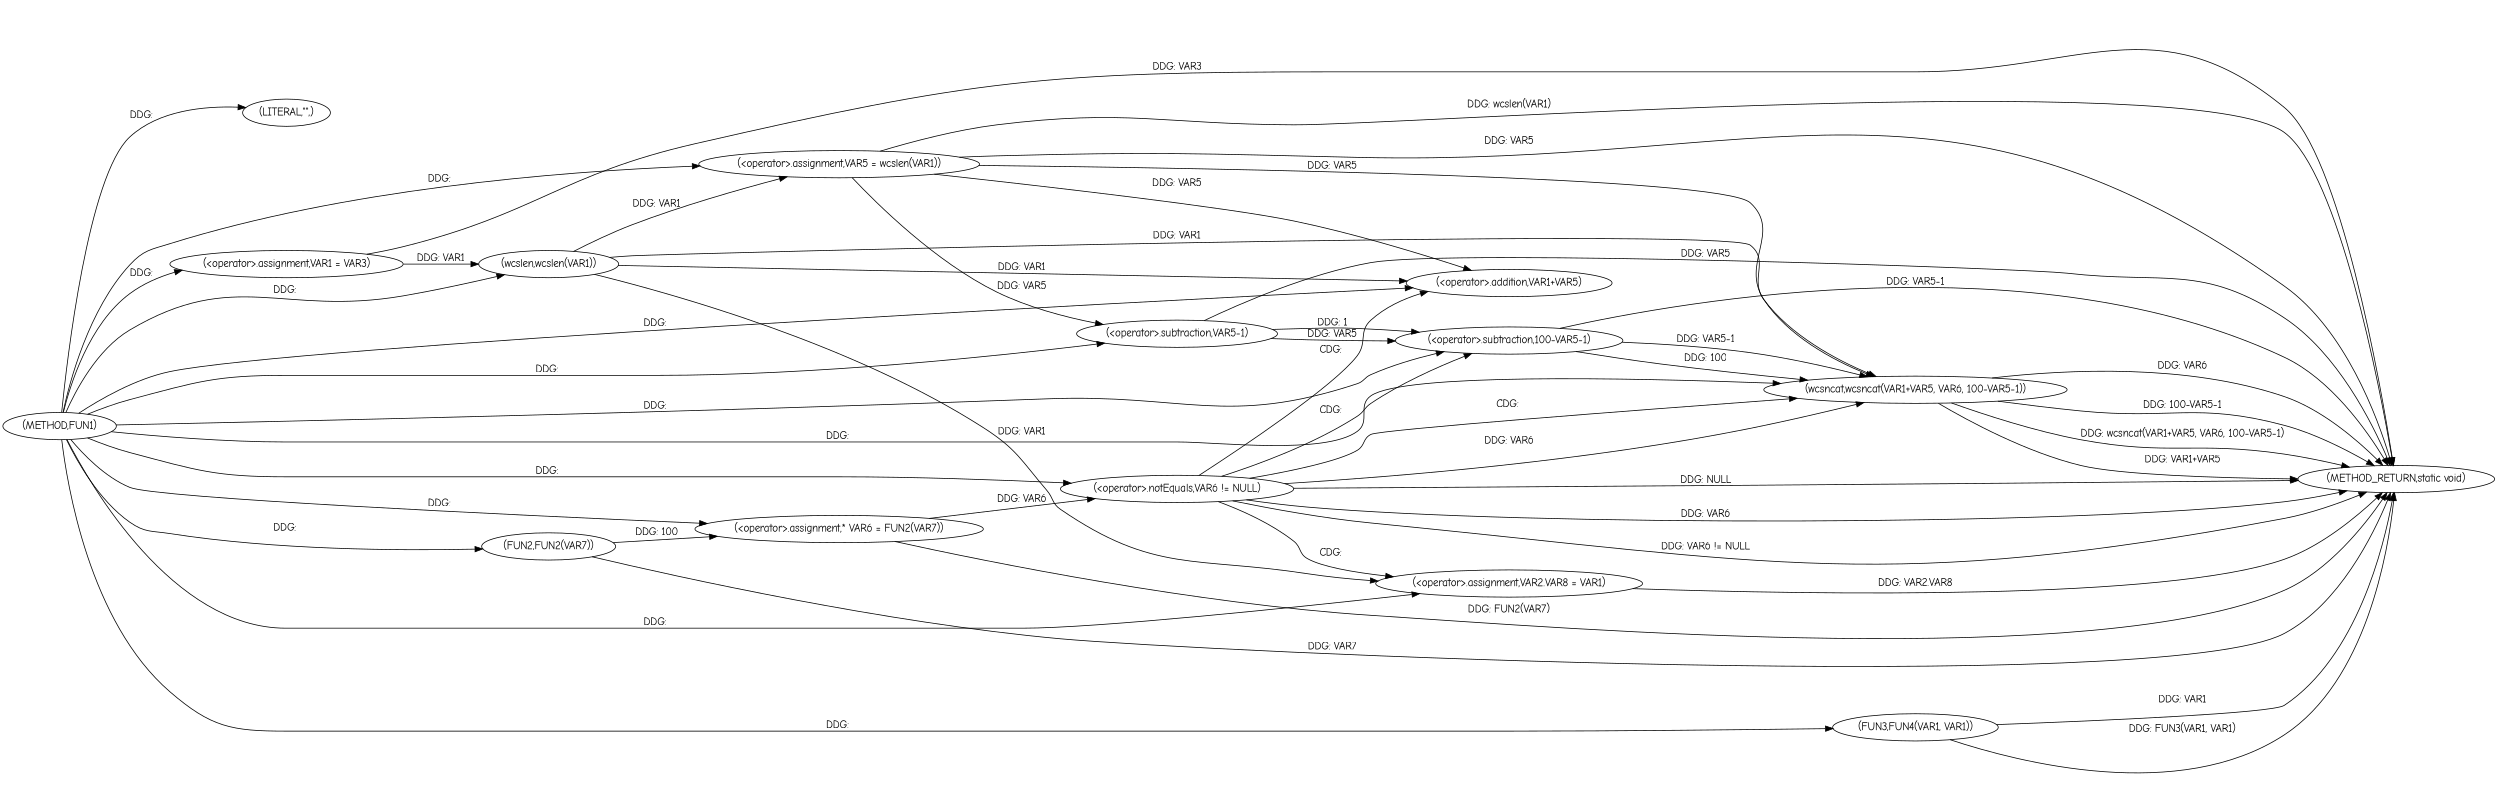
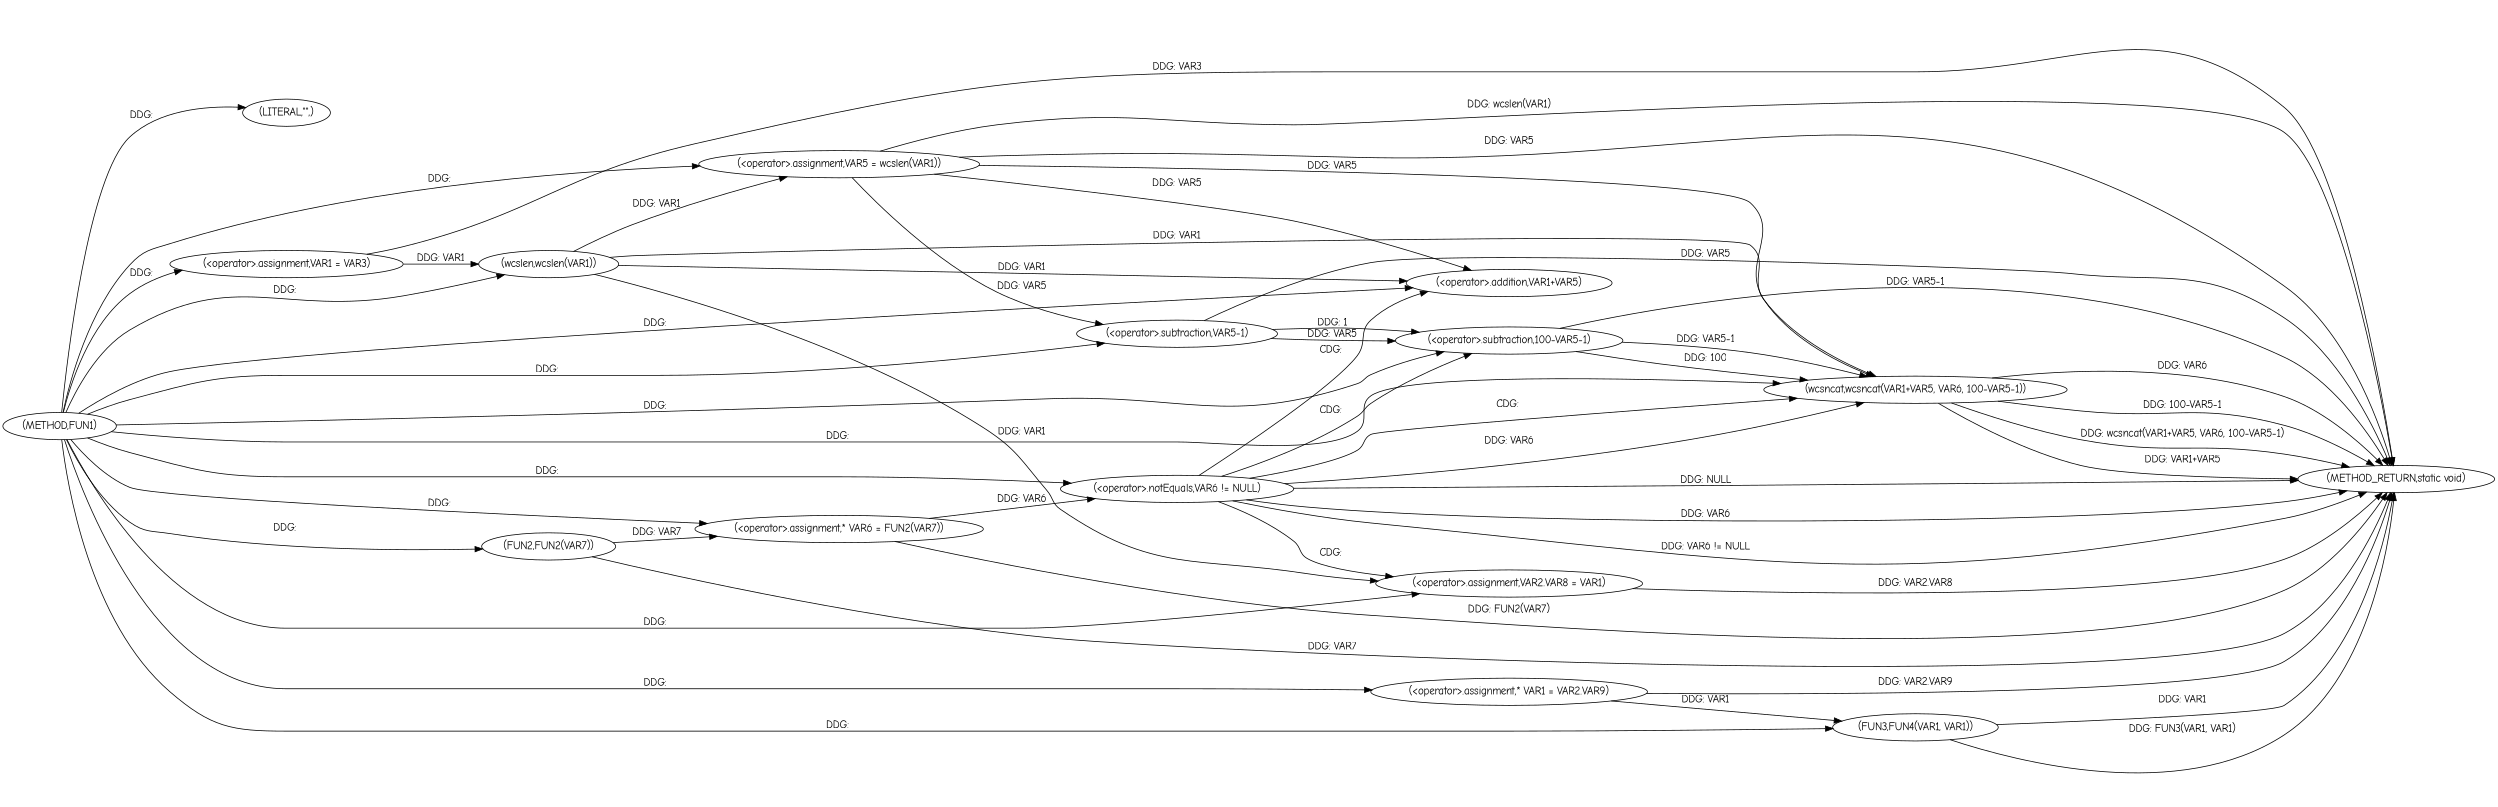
edge "(FUN2,FUN2(VAR7))" -> "(<operator>.assignment,* VAR6 = FUN2(VAR7))": label "DDG: 100" -> "DDG: VAR7"
node "(<operator>.assignment,* VAR1 = VAR2.VAR9)": added
